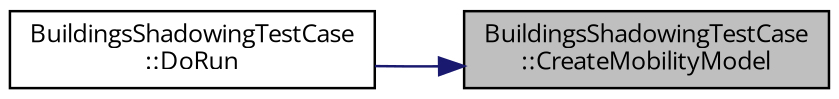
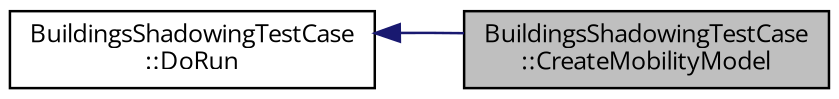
edge "BuildingsShadowingTestCase ::DoRun" -> "BuildingsShadowingTestCase ::CreateMobilityModel": reversed
